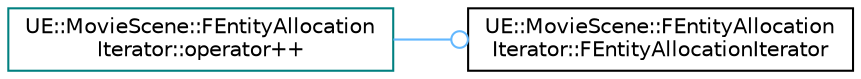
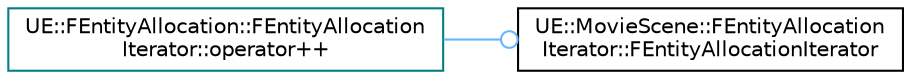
node "UE::MovieScene::FEntityAllocation Iterator::operator++": label "UE::MovieScene::FEntityAllocation Iterator::operator++" -> "UE::FEntityAllocation::FEntityAllocation Iterator::operator++"
